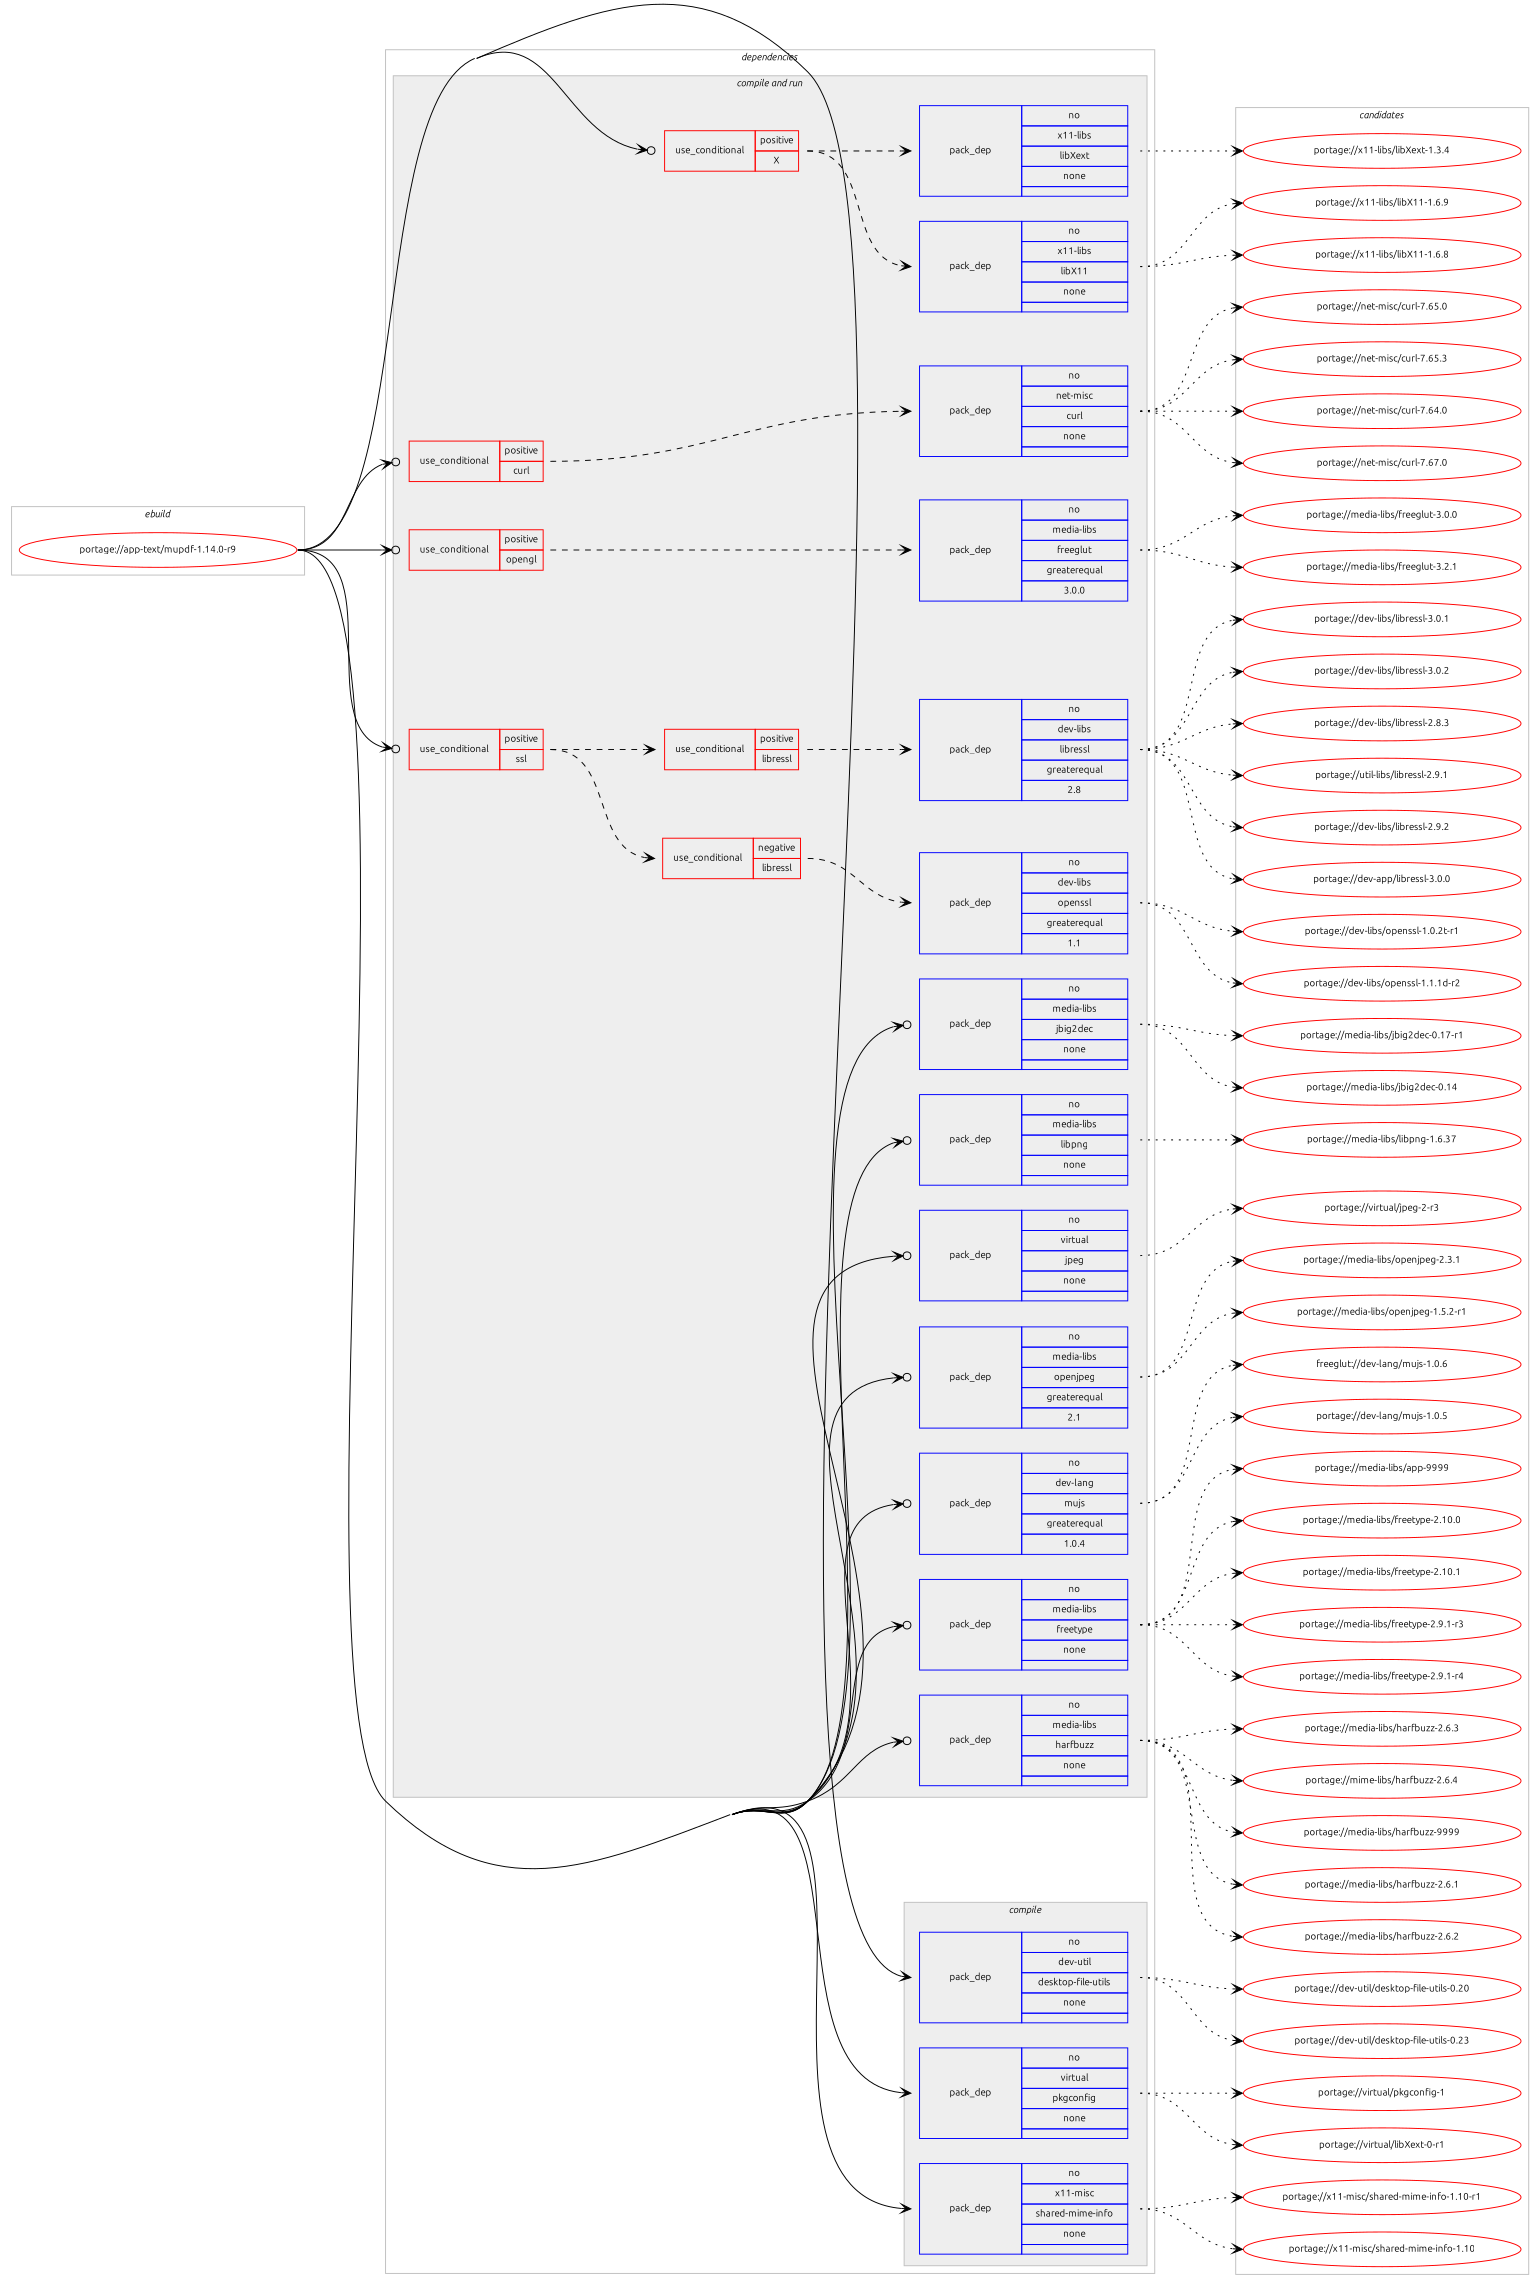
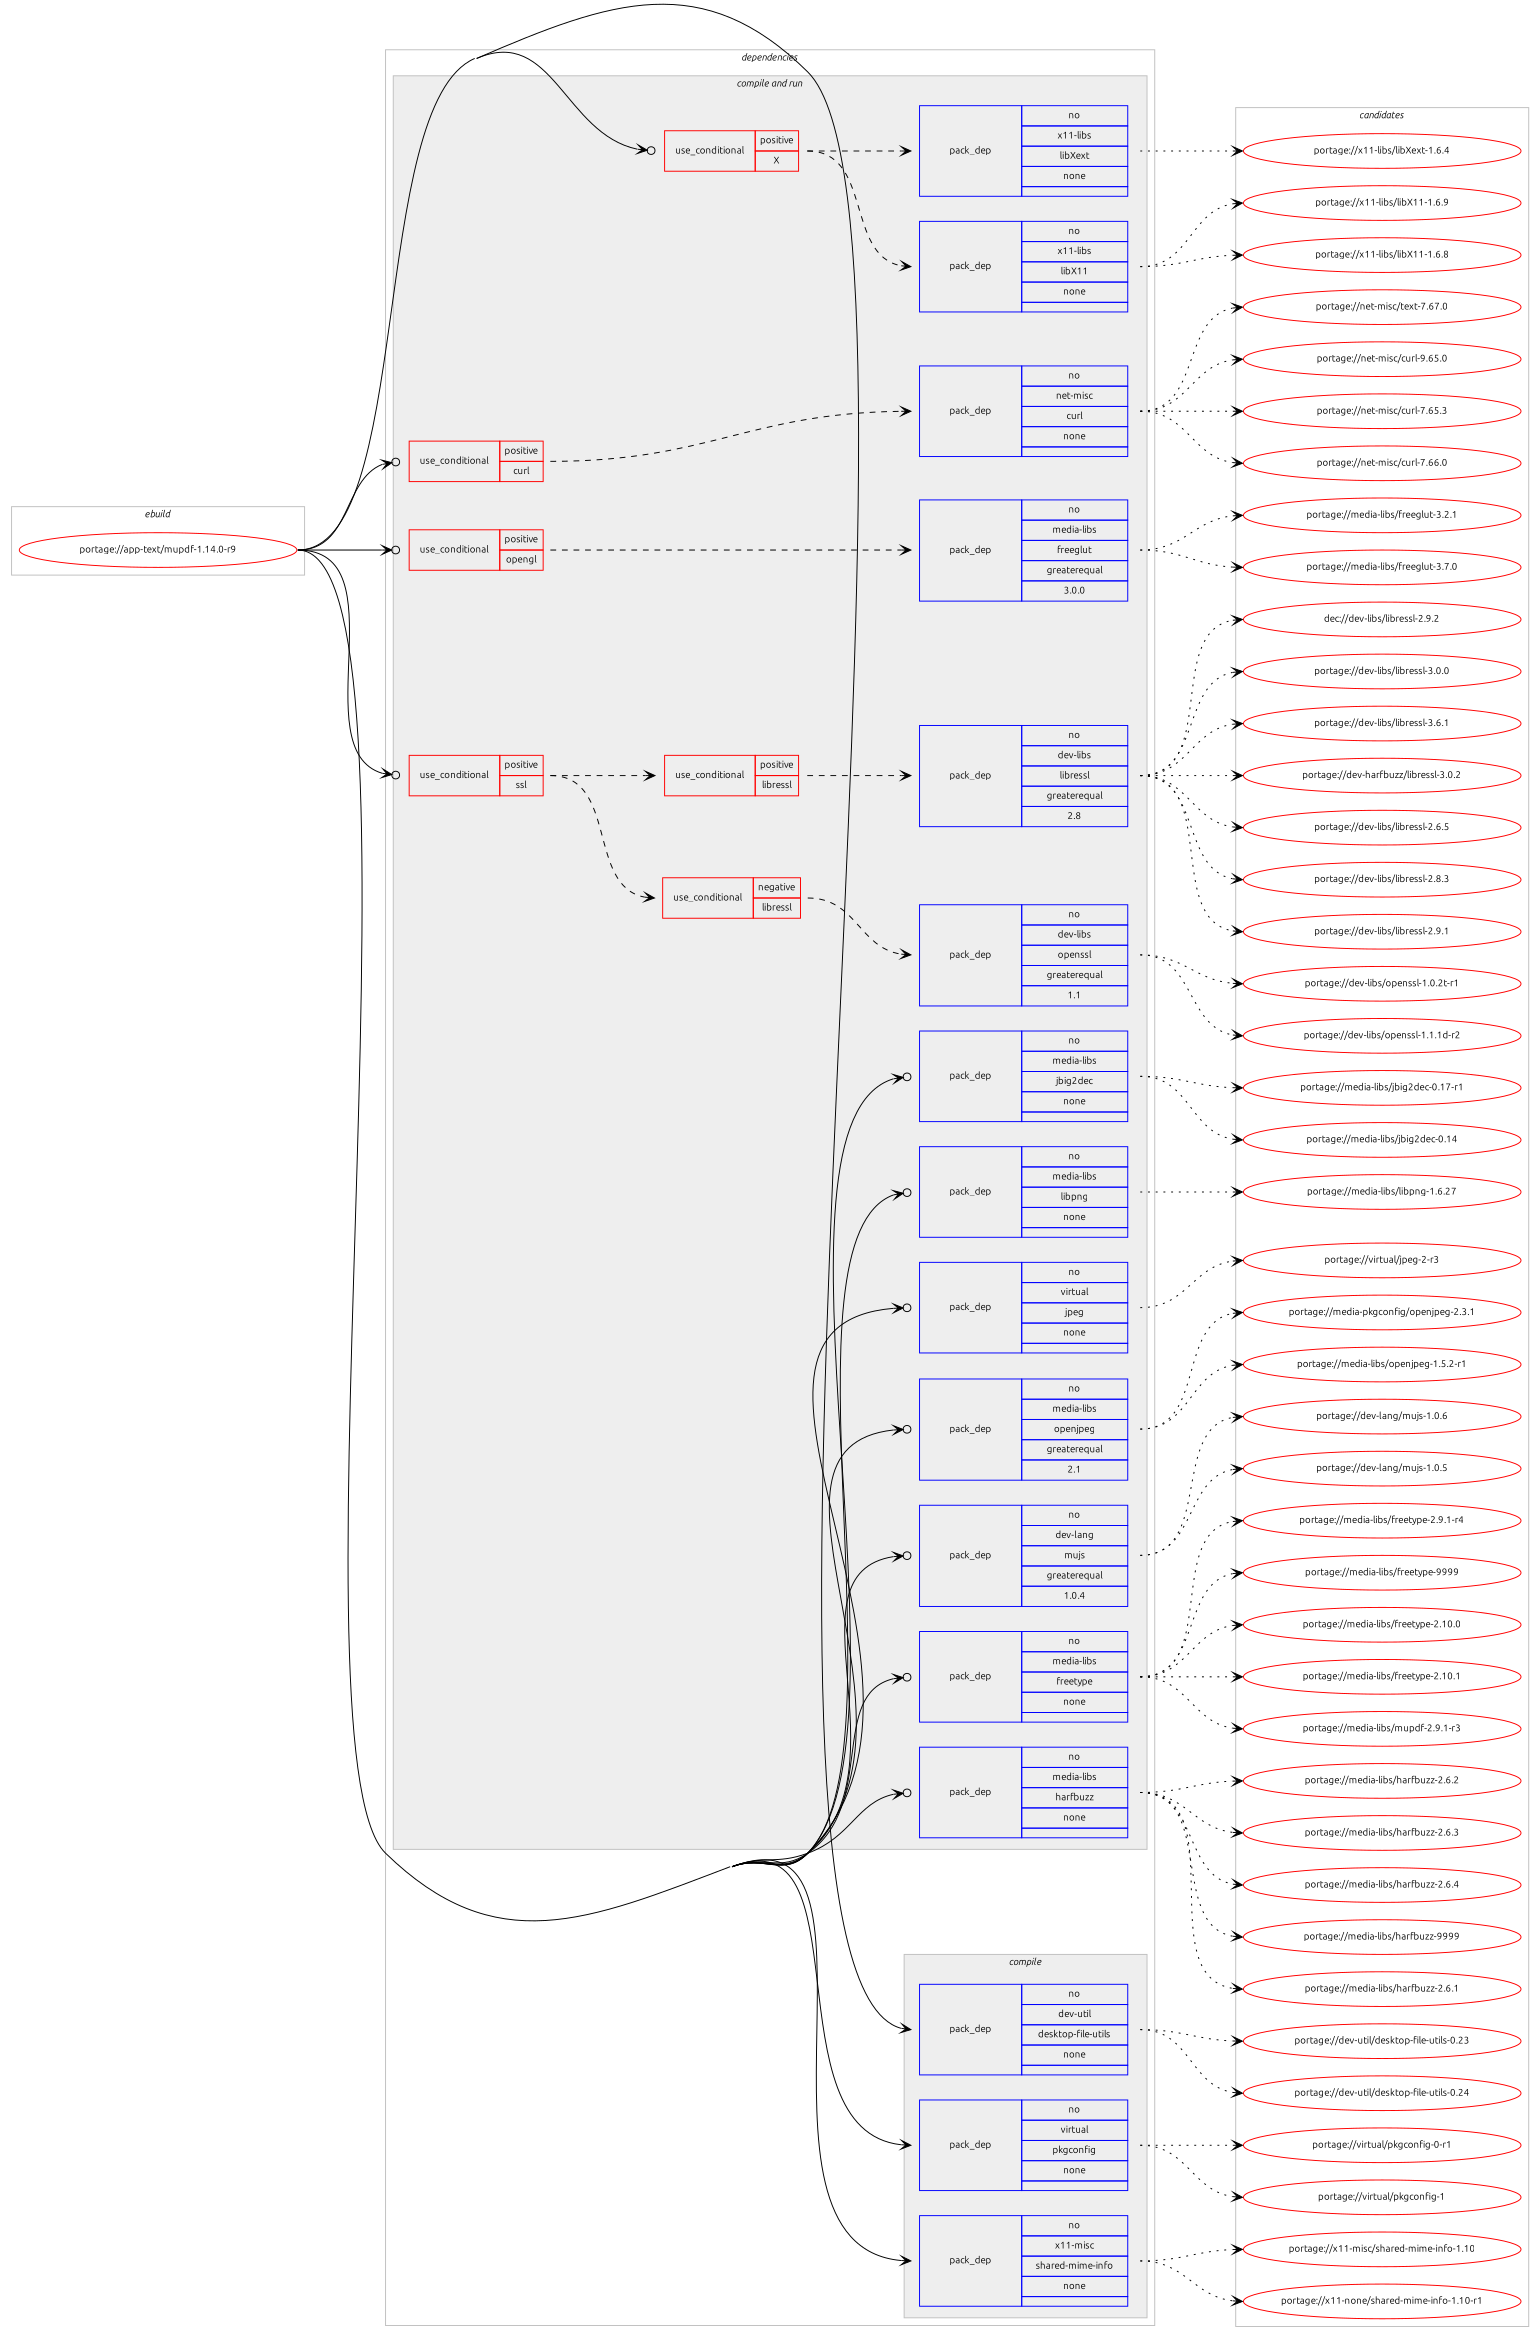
node "portage://x11-libs/libXext-1.3.4": label "portage://x11-libs/libXext-1.3.4" -> "portage://x11-libs/libXext-1.6.4"
node "portage://net-misc/curl-7.65.0": label "portage://net-misc/curl-7.65.0" -> "portage://net-misc/curl-9.65.0"
node "portage://net-misc/curl-7.64.0": label "portage://net-misc/curl-7.64.0" -> "portage://net-misc/curl-7.66.0"
node "portage://net-misc/curl-7.67.0": label "portage://net-misc/curl-7.67.0" -> "portage://net-misc/text-7.67.0"
node "portage://media-libs/freeglut-3.0.0": label "portage://media-libs/freeglut-3.0.0" -> "portage://media-libs/freeglut-3.7.0"
node "portage://dev-libs/libressl-3.0.1": label "portage://dev-libs/libressl-3.0.1" -> "portage://dev-libs/libressl-3.6.1"
node "portage://dev-libs/libressl-3.0.2": label "portage://dev-libs/libressl-3.0.2" -> "portage://dev-harfbuzz/libressl-3.0.2"
node "portage://util-libs/libressl-2.9.1": label "portage://util-libs/libressl-2.9.1" -> "portage://dev-libs/libressl-2.9.1"
node "portage://dev-libs/libressl-2.6.5": added
node "portage://dev-libs/libressl-2.9.2": label "portage://dev-libs/libressl-2.9.2" -> "dec://dev-libs/libressl-2.9.2"
node "portage://dev-app/libressl-3.0.0": label "portage://dev-app/libressl-3.0.0" -> "portage://dev-libs/libressl-3.0.0"
node "portage://media-libs/libpng-1.6.37": label "portage://media-libs/libpng-1.6.37" -> "portage://media-libs/libpng-1.6.27"
node "portage://media-libs/openjpeg-2.3.1": label "portage://media-libs/openjpeg-2.3.1" -> "portage://media-pkgconfig/openjpeg-2.3.1"
node "freeglut://dev-lang/mujs-1.0.6": label "freeglut://dev-lang/mujs-1.0.6" -> "portage://dev-lang/mujs-1.0.6"
node "portage://media-libs/app-9999": label "portage://media-libs/app-9999" -> "portage://media-libs/freetype-9999"
node "portage://media-libs/freetype-2.9.1-r3": label "portage://media-libs/freetype-2.9.1-r3" -> "portage://media-libs/mupdf-2.9.1-r3"
node "portage://mime-libs/harfbuzz-2.6.4": label "portage://mime-libs/harfbuzz-2.6.4" -> "portage://media-libs/harfbuzz-2.6.4"
node "portage://dev-util/desktop-file-utils-0.20": label "portage://dev-util/desktop-file-utils-0.20" -> "portage://dev-util/desktop-file-utils-0.24"
node "portage://virtual/libXext-0-r1": label "portage://virtual/libXext-0-r1" -> "portage://virtual/pkgconfig-0-r1"
node "portage://x11-misc/shared-mime-info-1.10-r1": label "portage://x11-misc/shared-mime-info-1.10-r1" -> "portage://x11-none/shared-mime-info-1.10-r1"
